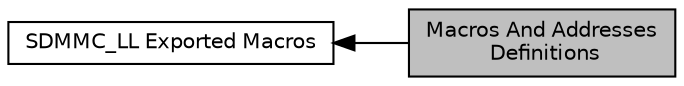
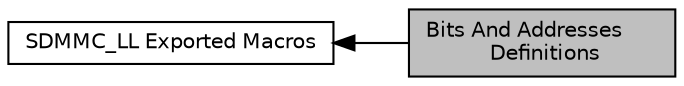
node "Macros And Addresses Definitions": label "Macros And Addresses Definitions" -> "Bits And Addresses Definitions"
